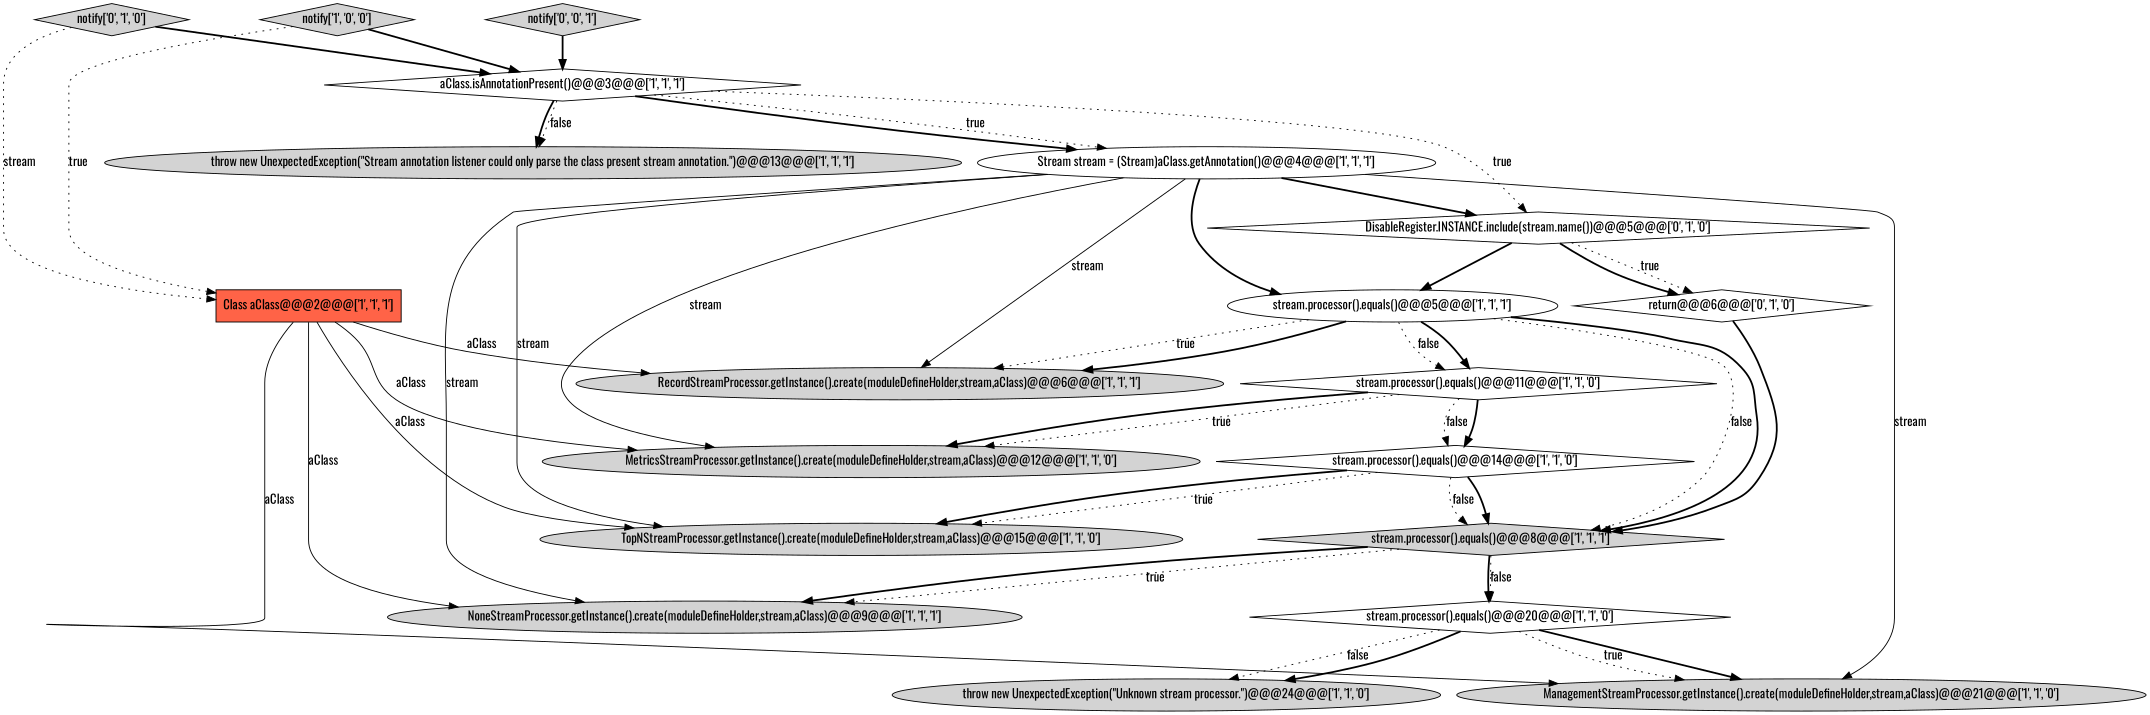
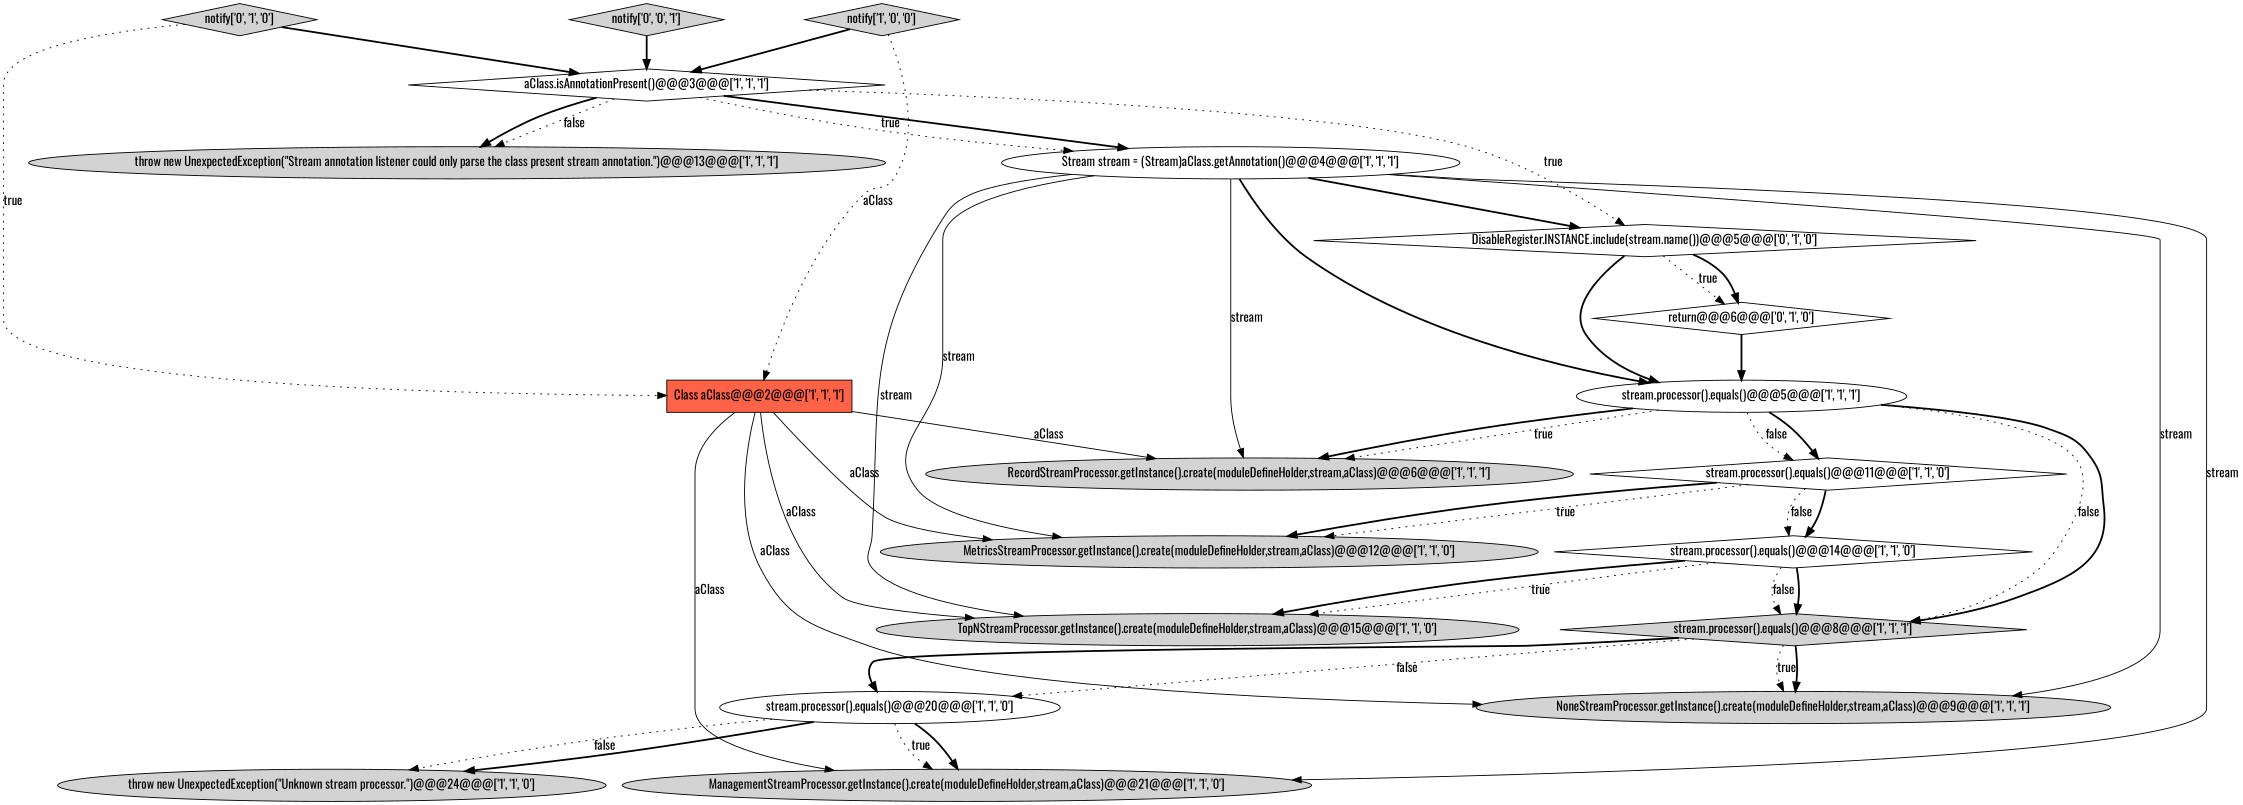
edge "notify['0', '1', '0']" -> "Class aClass@@@2@@@['1', '1', '1']": label "stream" -> "true"
edge "notify['1', '0', '0']" -> "Class aClass@@@2@@@['1', '1', '1']": label "true" -> "aClass"
edge "return@@@6@@@['0', '1', '0']" -> "stream.processor().equals()@@@8@@@['1', '1', '1']": now "return@@@6@@@['0', '1', '0']" -> "stream.processor().equals()@@@5@@@['1', '1', '1']"
node "stream.processor().equals()@@@20@@@['1', '1', '0']": shape diamond -> ellipse
